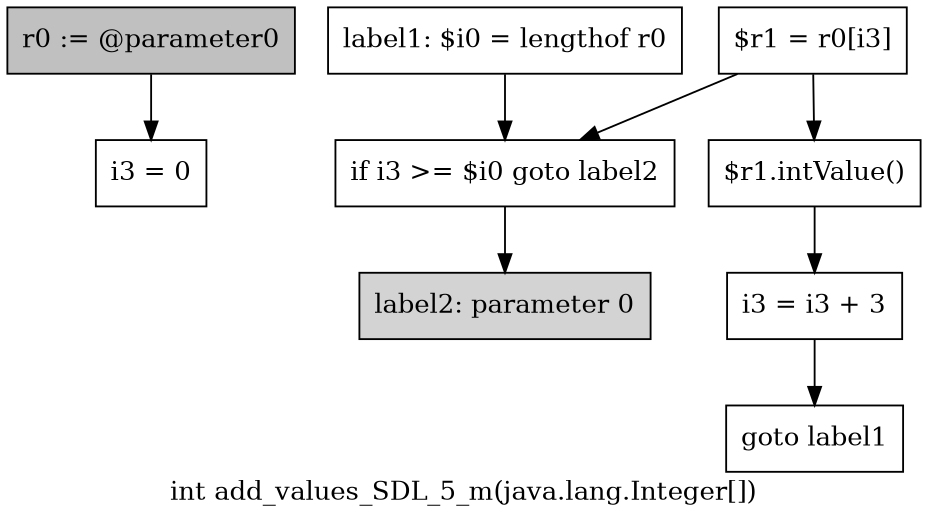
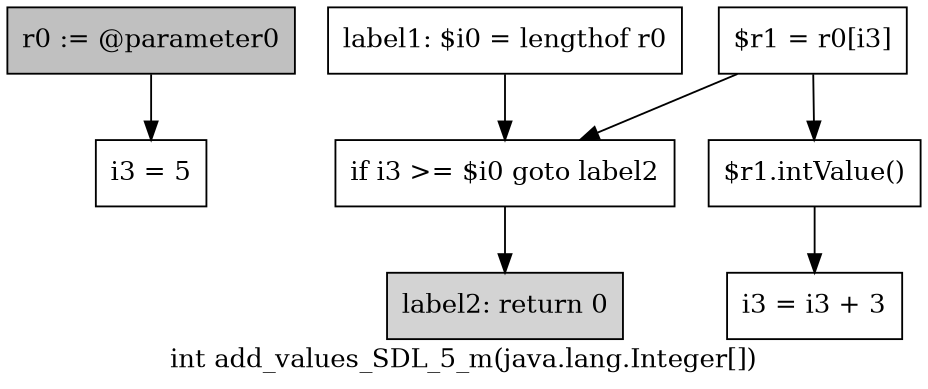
node "i3 = 0": label "i3 = 0" -> "i3 = 5"
node "label2: parameter 0": label "label2: parameter 0" -> "label2: return 0"
node "goto label1": removed
